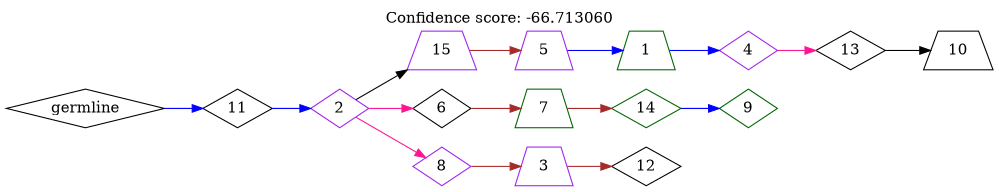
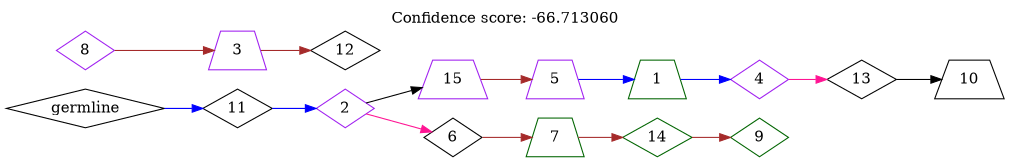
edge "14" -> "9": color blue -> brown
edge "2" -> "8": removed
